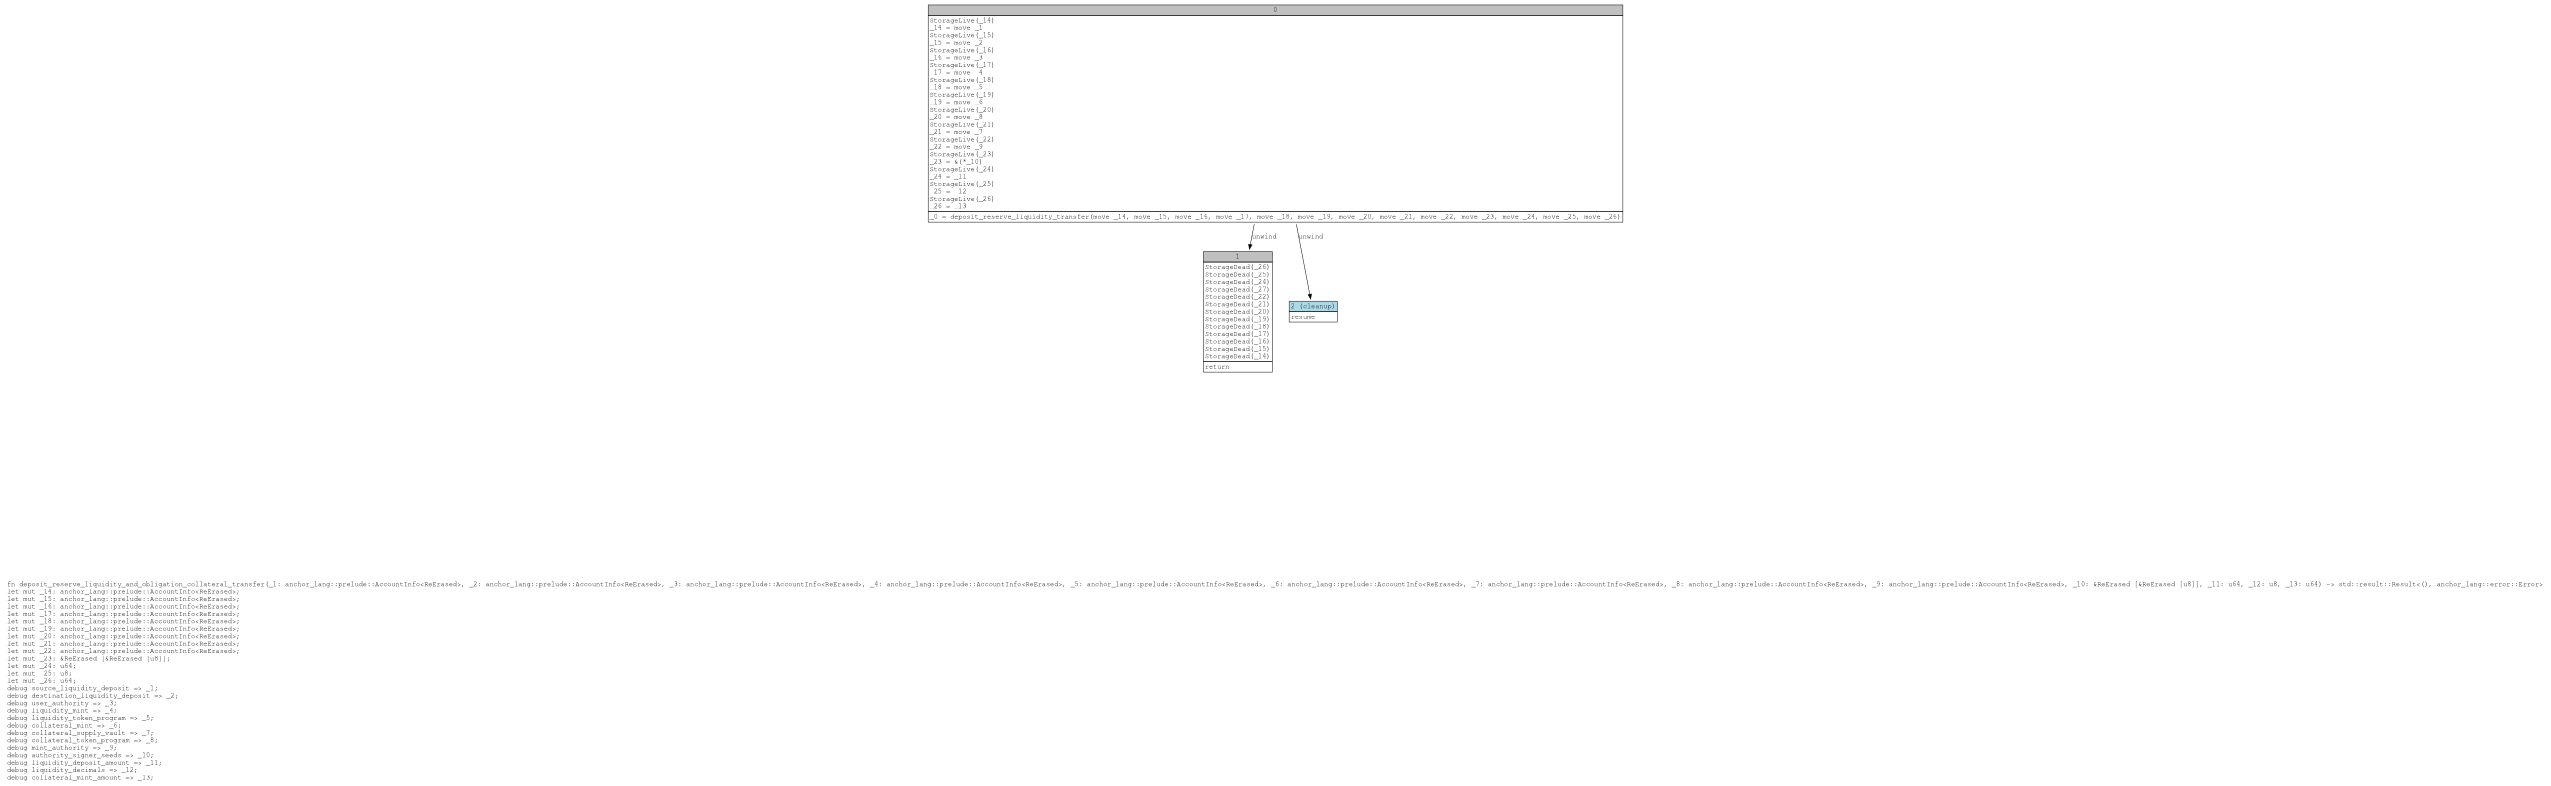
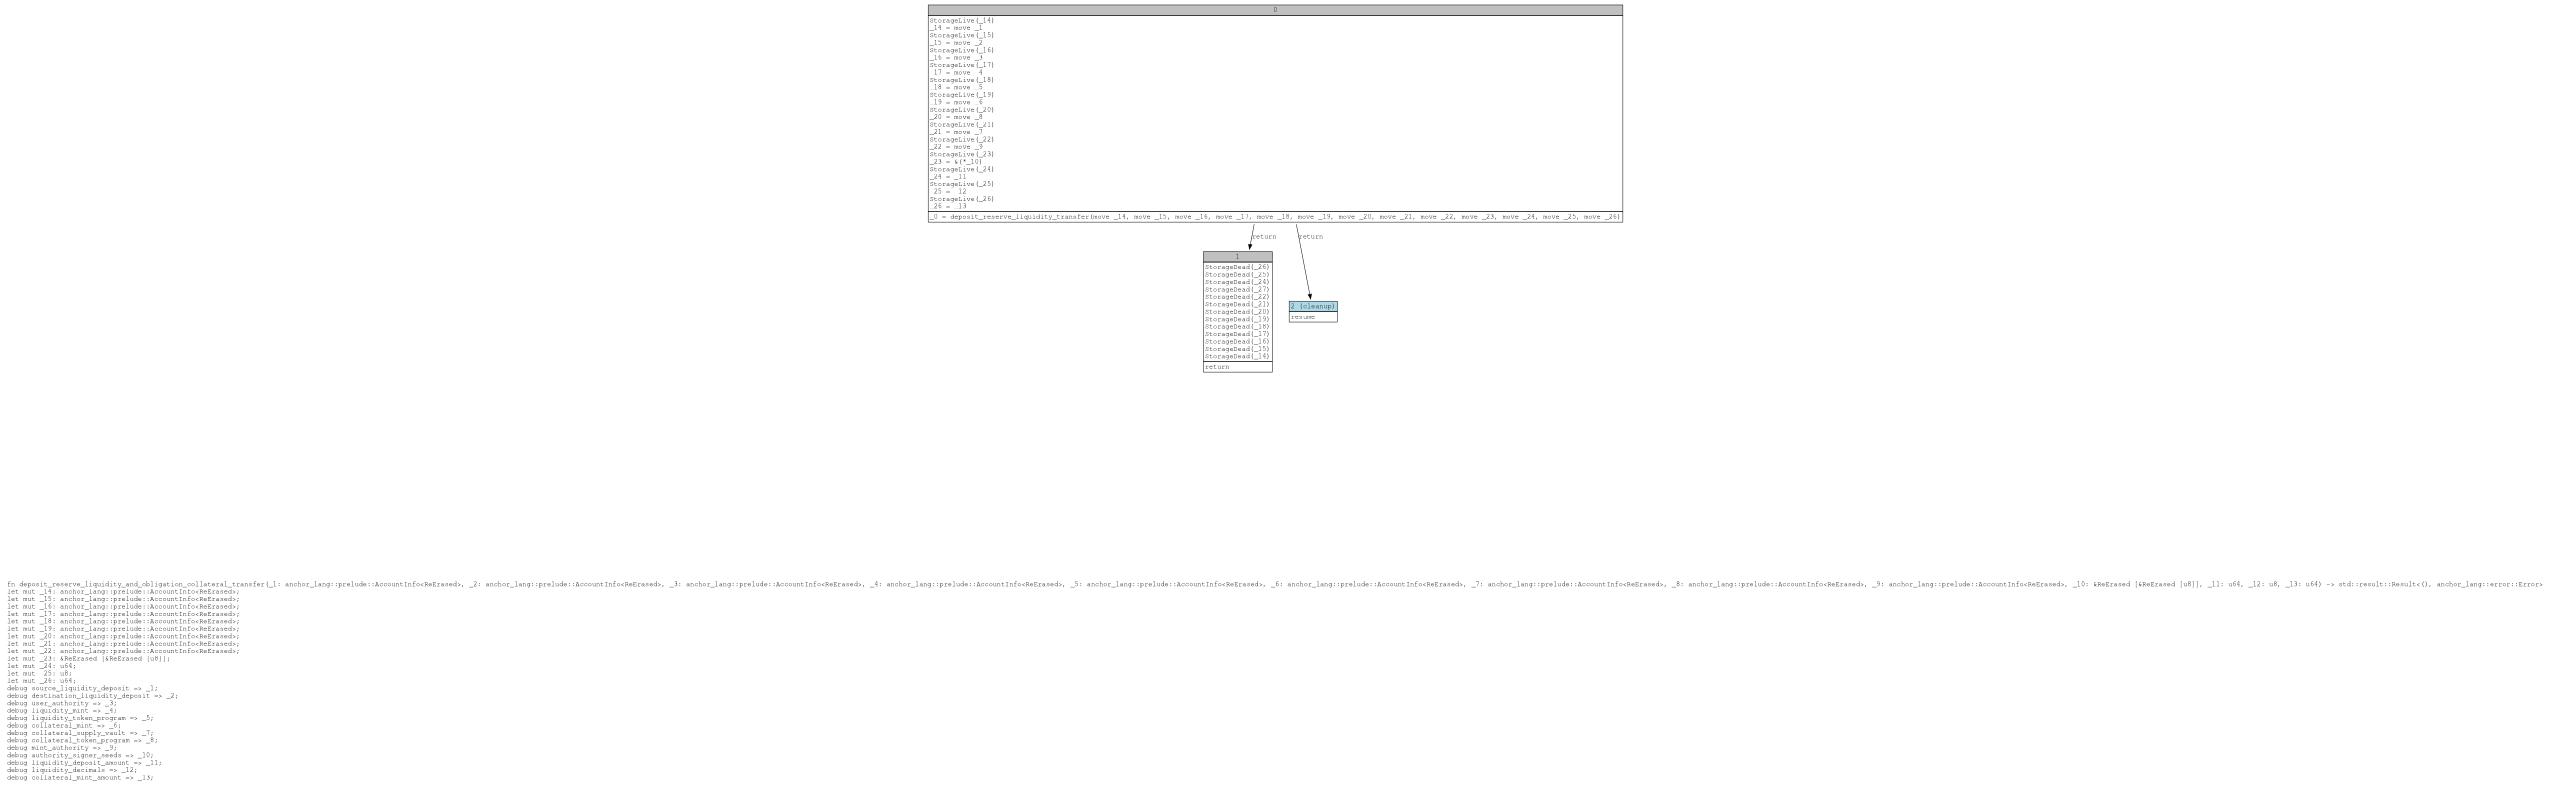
edge "0" -> "1": label "unwind" -> "return"
edge "0" -> "2 (cleanup)": label "unwind" -> "return"
